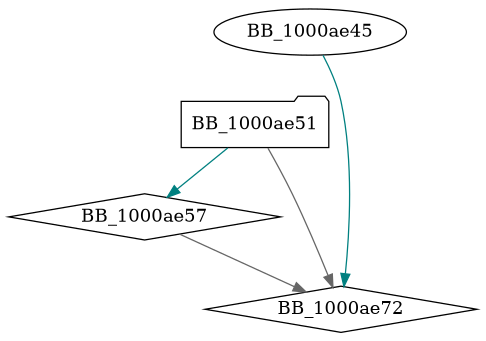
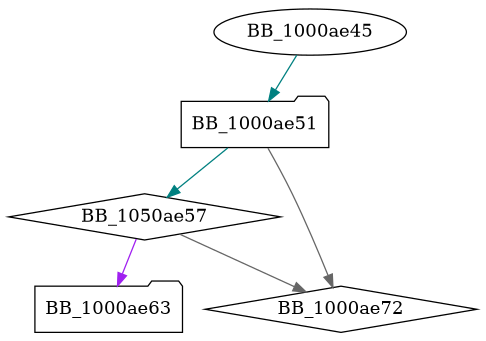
edge "BB_1000ae45" -> "BB_1000ae72": now "BB_1000ae45" -> "BB_1000ae51"
node "BB_1000ae57": label "BB_1000ae57" -> "BB_1050ae57"
node "BB_1000ae63": added
